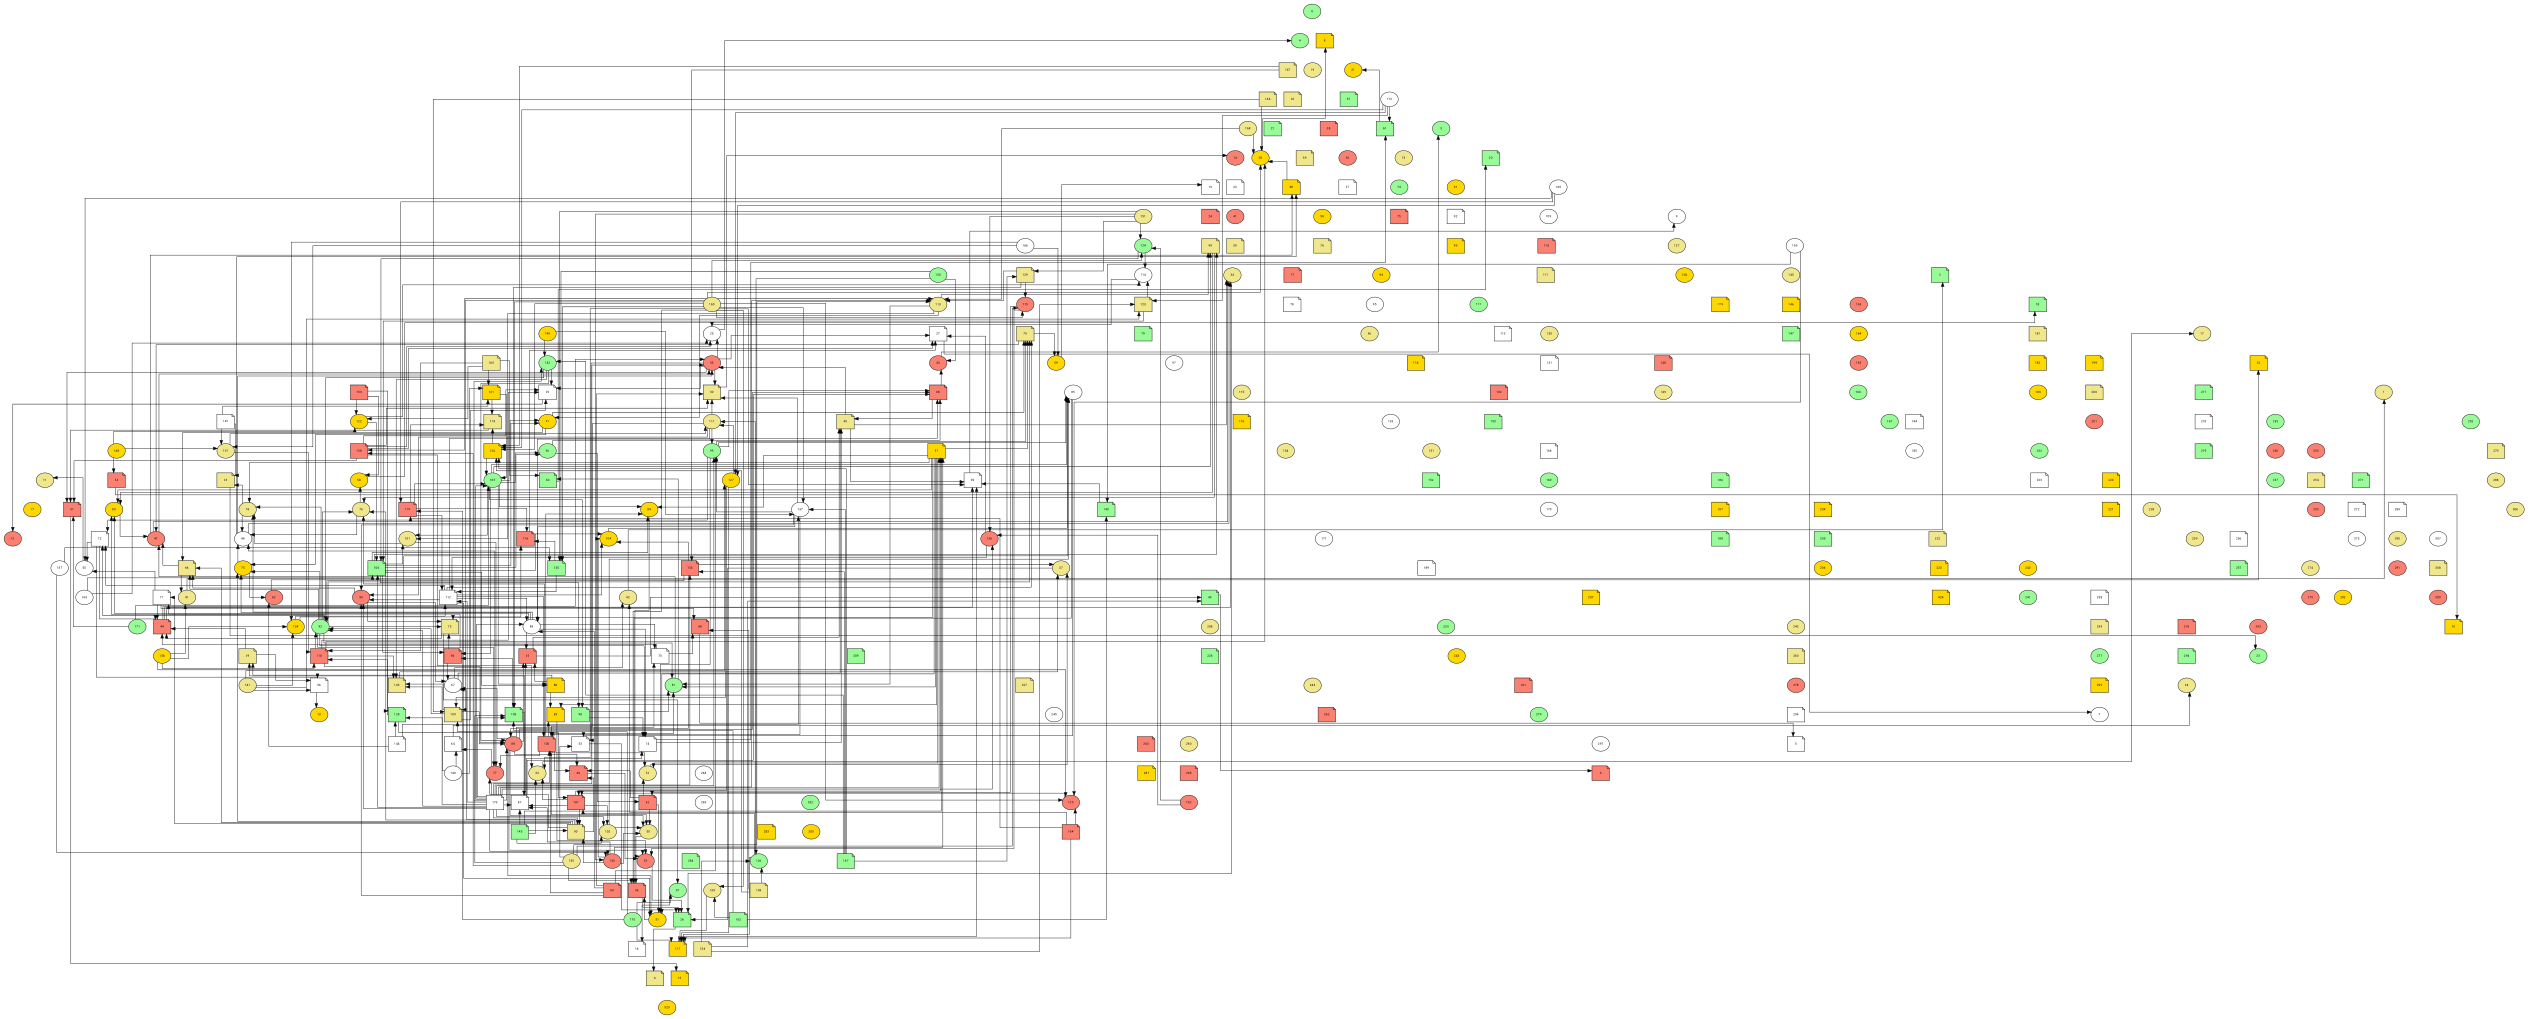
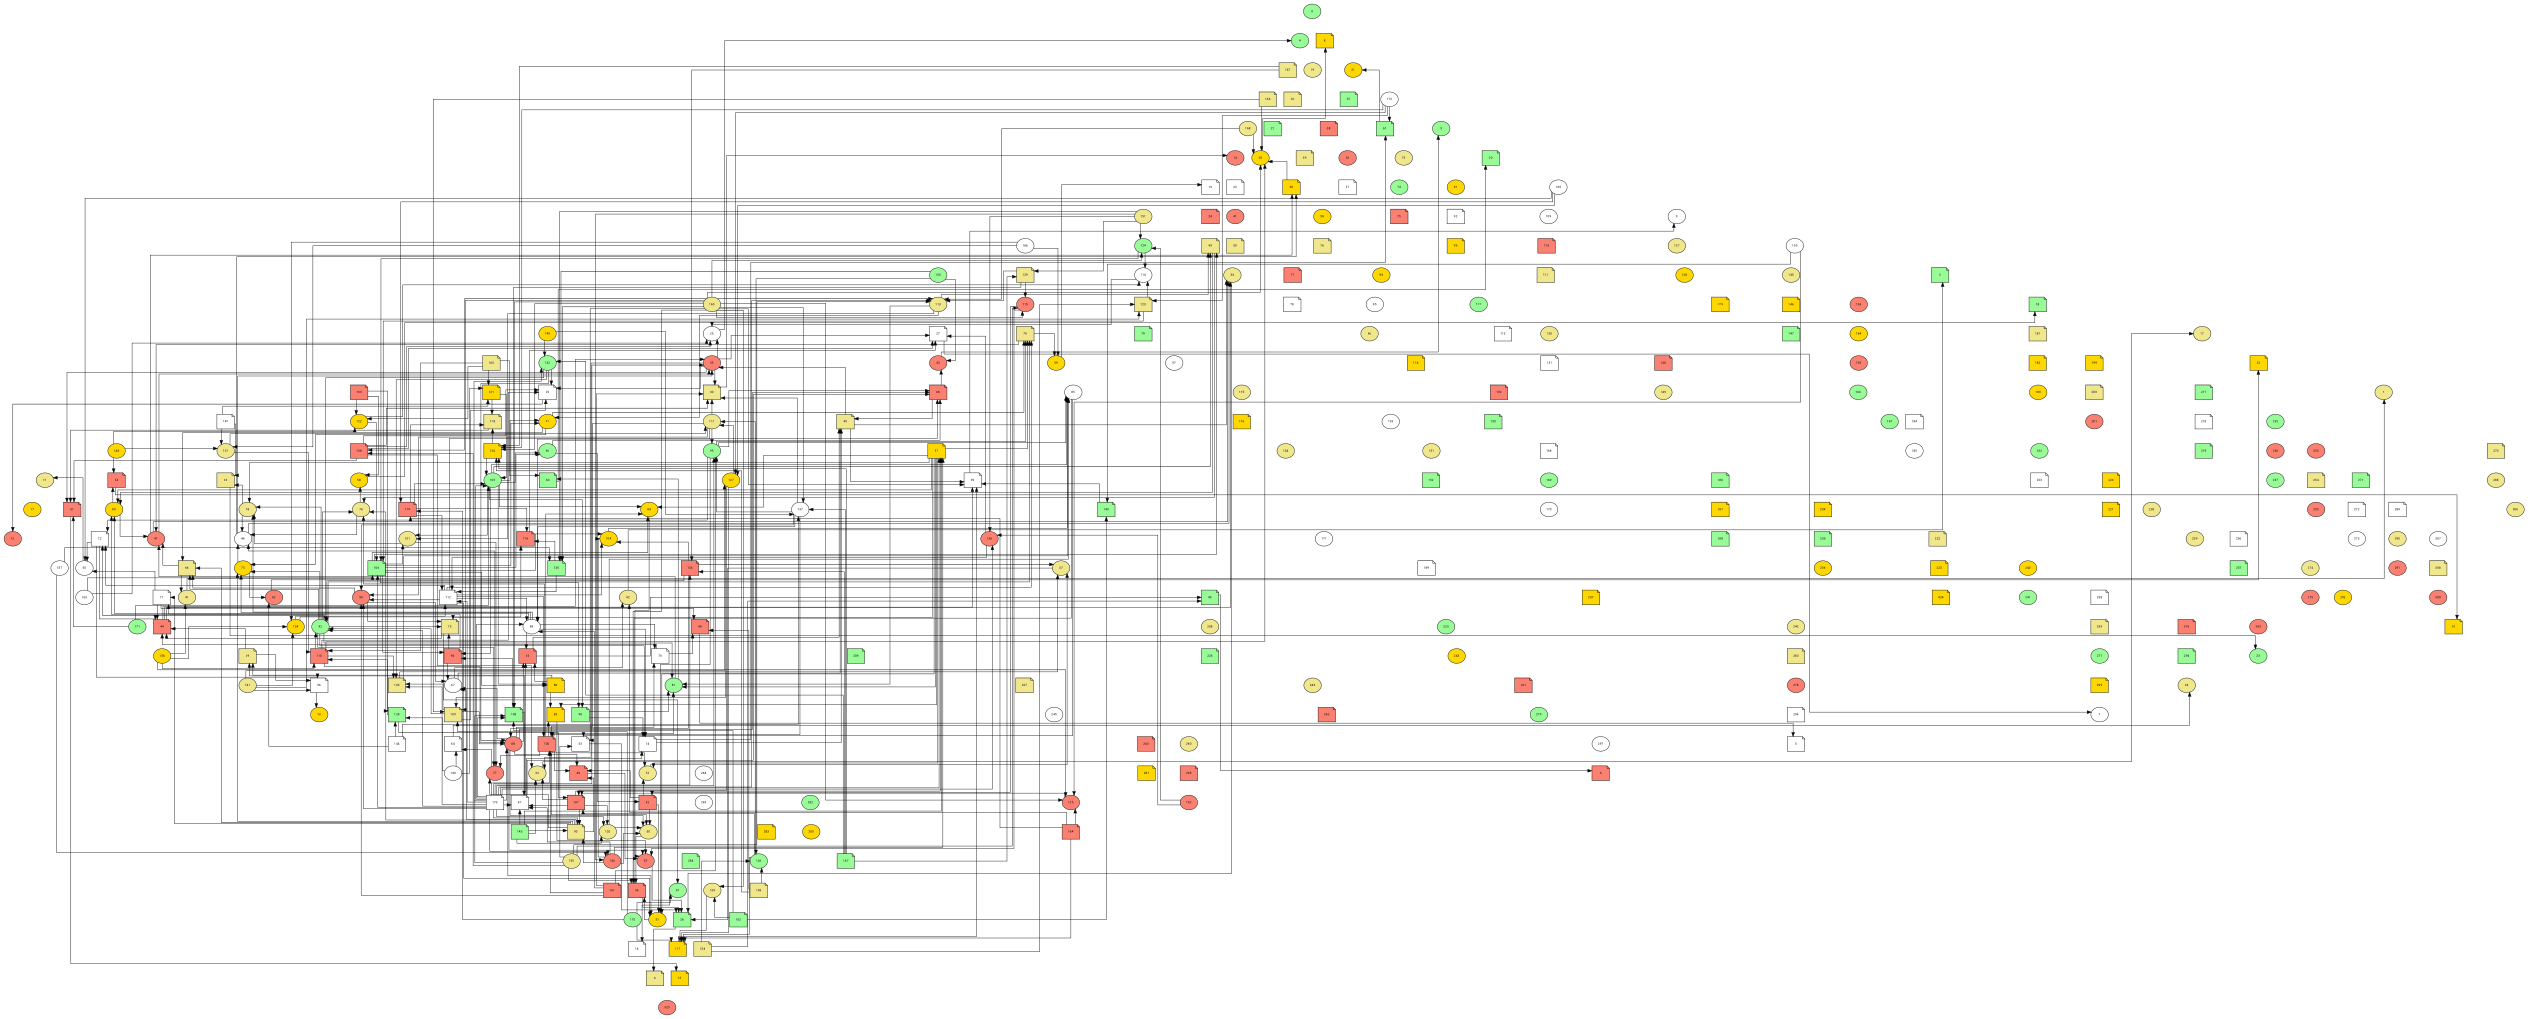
node "252": removed
edge "80" -> "54": added
node "323": fillcolor gold -> salmon
